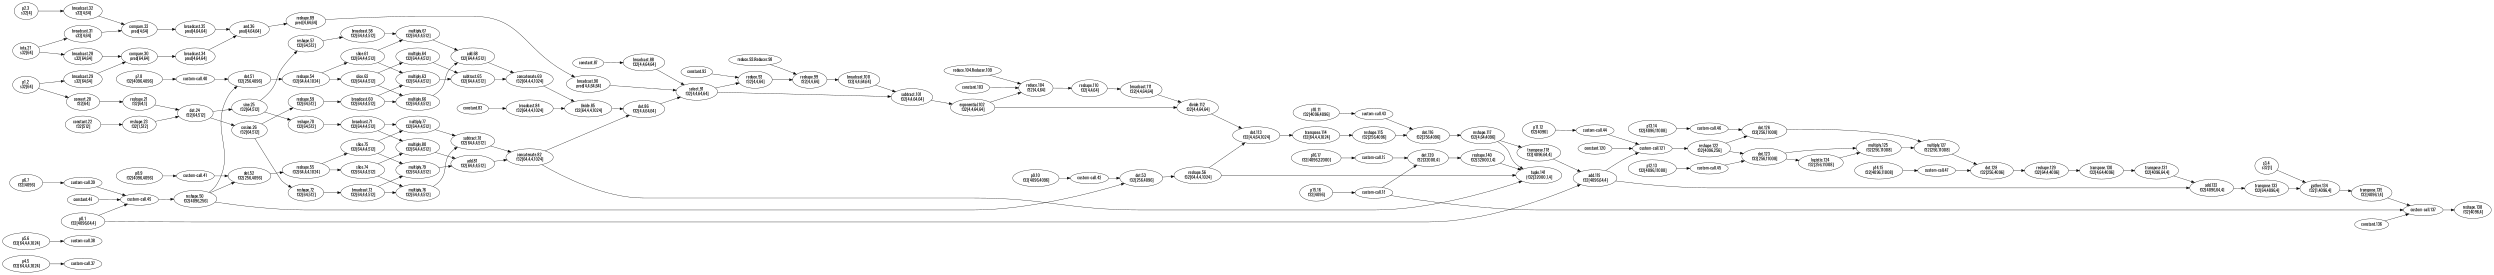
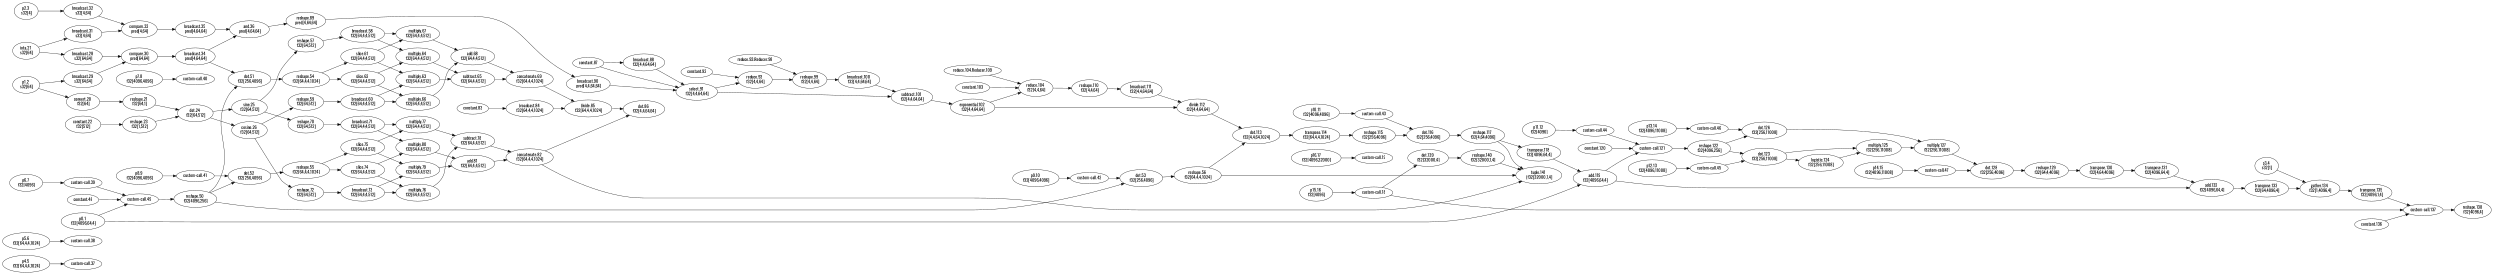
edge "broadcast.58 f32[64,4,4,512]" -> "multiply.64 f32[64,4,4,512]": added
edge "custom-call.40" -> "dot.51 f32[256,4096]": now "broadcast.34 pred[4,64,64]" -> "dot.51 f32[256,4096]"
edge "dot.86 f32[4,4,64,64]" -> "select.91 f32[4,4,64,64]": now "constant.87" -> "select.91 f32[4,4,64,64]"
edge "custom-call.19" -> "dot.139 f32[32000,4]": removed
